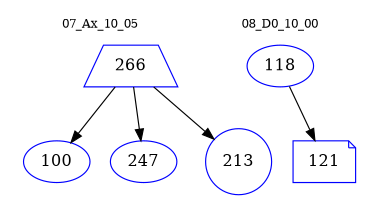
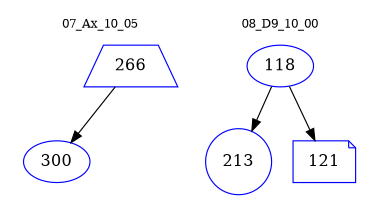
cluster "08_D0_10_00": label "08_D0_10_00" -> "08_D9_10_00"
edge "266" -> "213": now "118" -> "213"
node "100": label "100" -> "300"
node "247": removed
